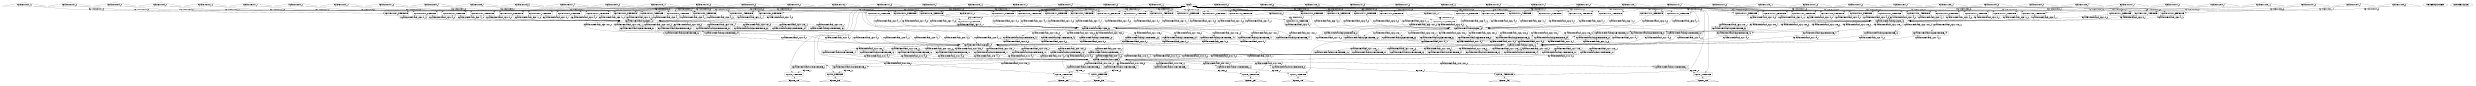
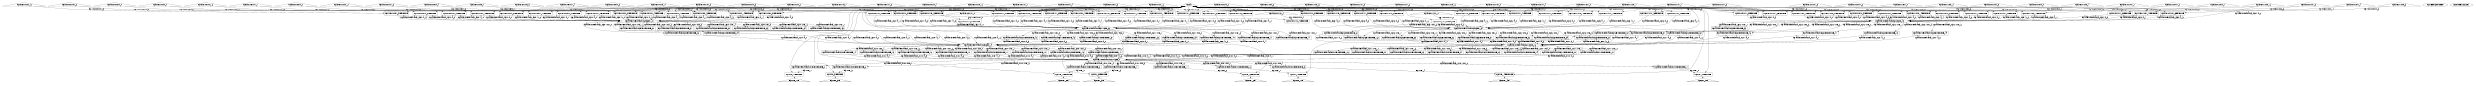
node "top_isum0_1_1_0~2": removed
node "tree_ZERO_GND_ZERO": label "tree_ZERO_GND_ZERO" -> "top_ZERO_GND_ZERO"
edge "top_sum0_1_0_1~6_FF_NODE" -> "top_adder_tree_branch_L3_2_ADD~45": now "top_isum0_1_0_0~6" -> "top_adder_tree_branch_L3_2_ADD~45"
edge "top_sum0_1_1_0~4_FF_NODE" -> "top_adder_tree_branch_L3_3_ADD~54": removed, label "top.adder_tree_branch+L3_3^a~4"
